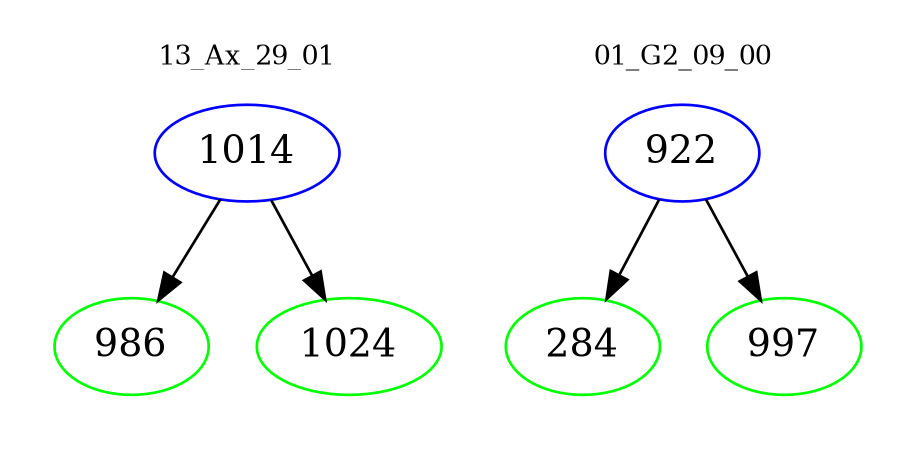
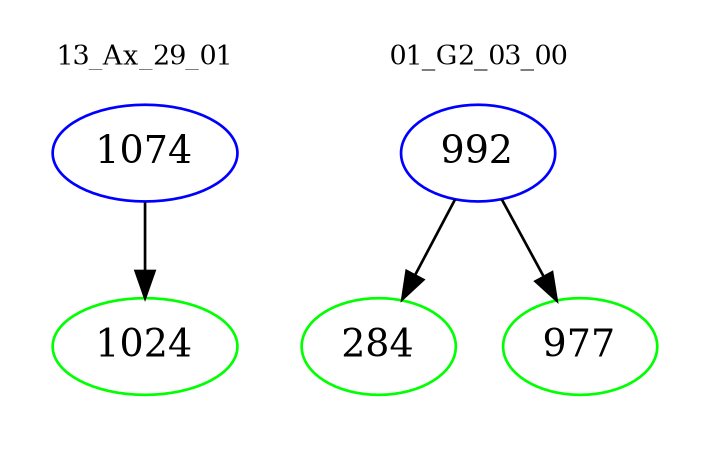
cluster "01_G2_09_00": label "01_G2_09_00" -> "01_G2_03_00"
node "1014": label "1014" -> "1074"
node "922": label "922" -> "992"
node "986": removed
node "997": label "997" -> "977"
